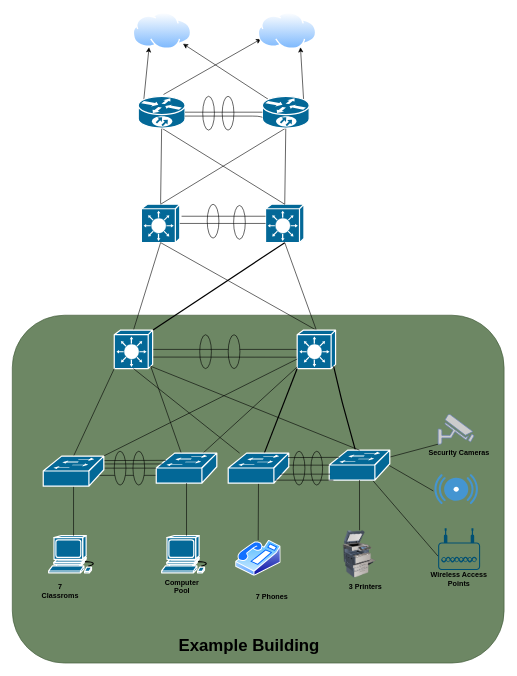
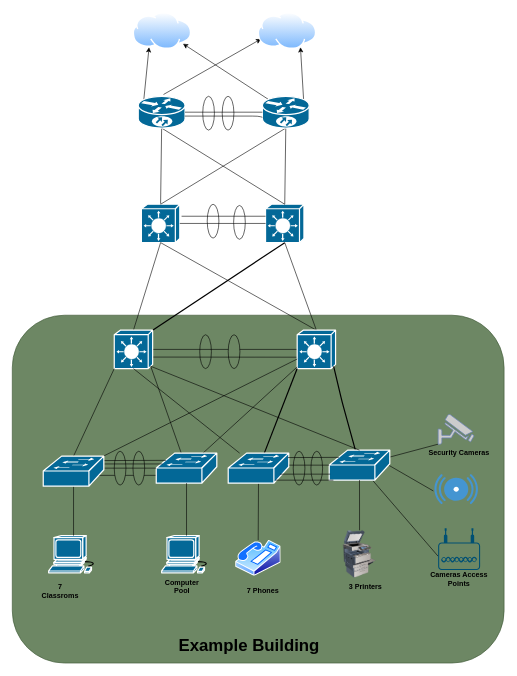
node "Wireless Access Points": label "Wireless Access Points" -> "Cameras Access Points"
node "7 Phones": moved (272, 597) -> (263, 591)
